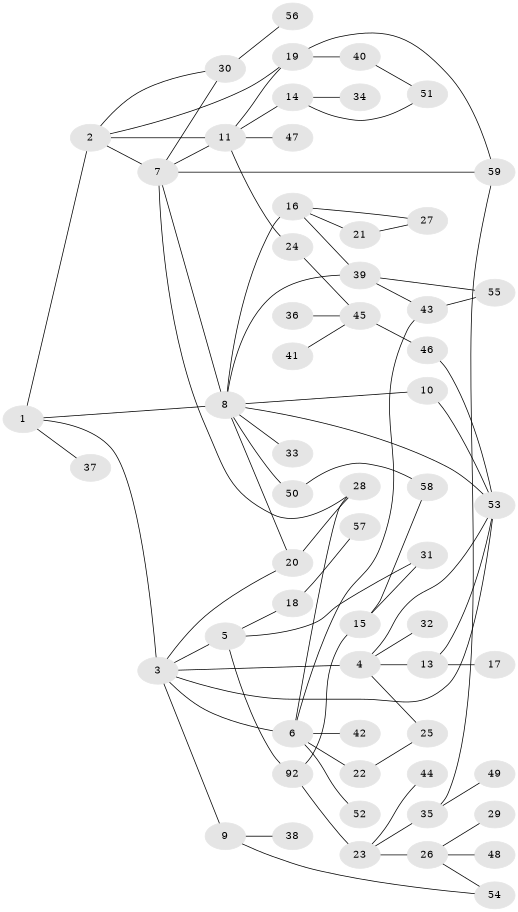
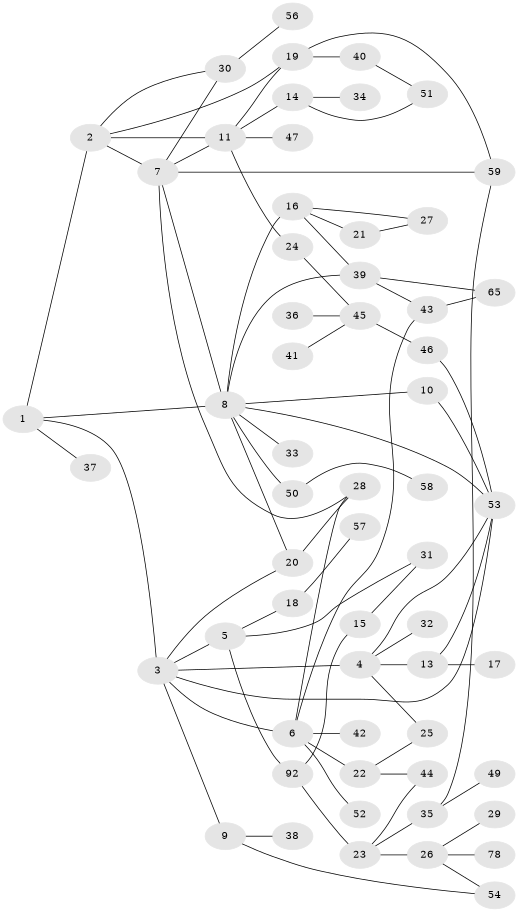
node "55": label "55" -> "65"
edge "58" -- "15": removed
edge "22" -- "44": added
node "48": label "48" -> "78"
